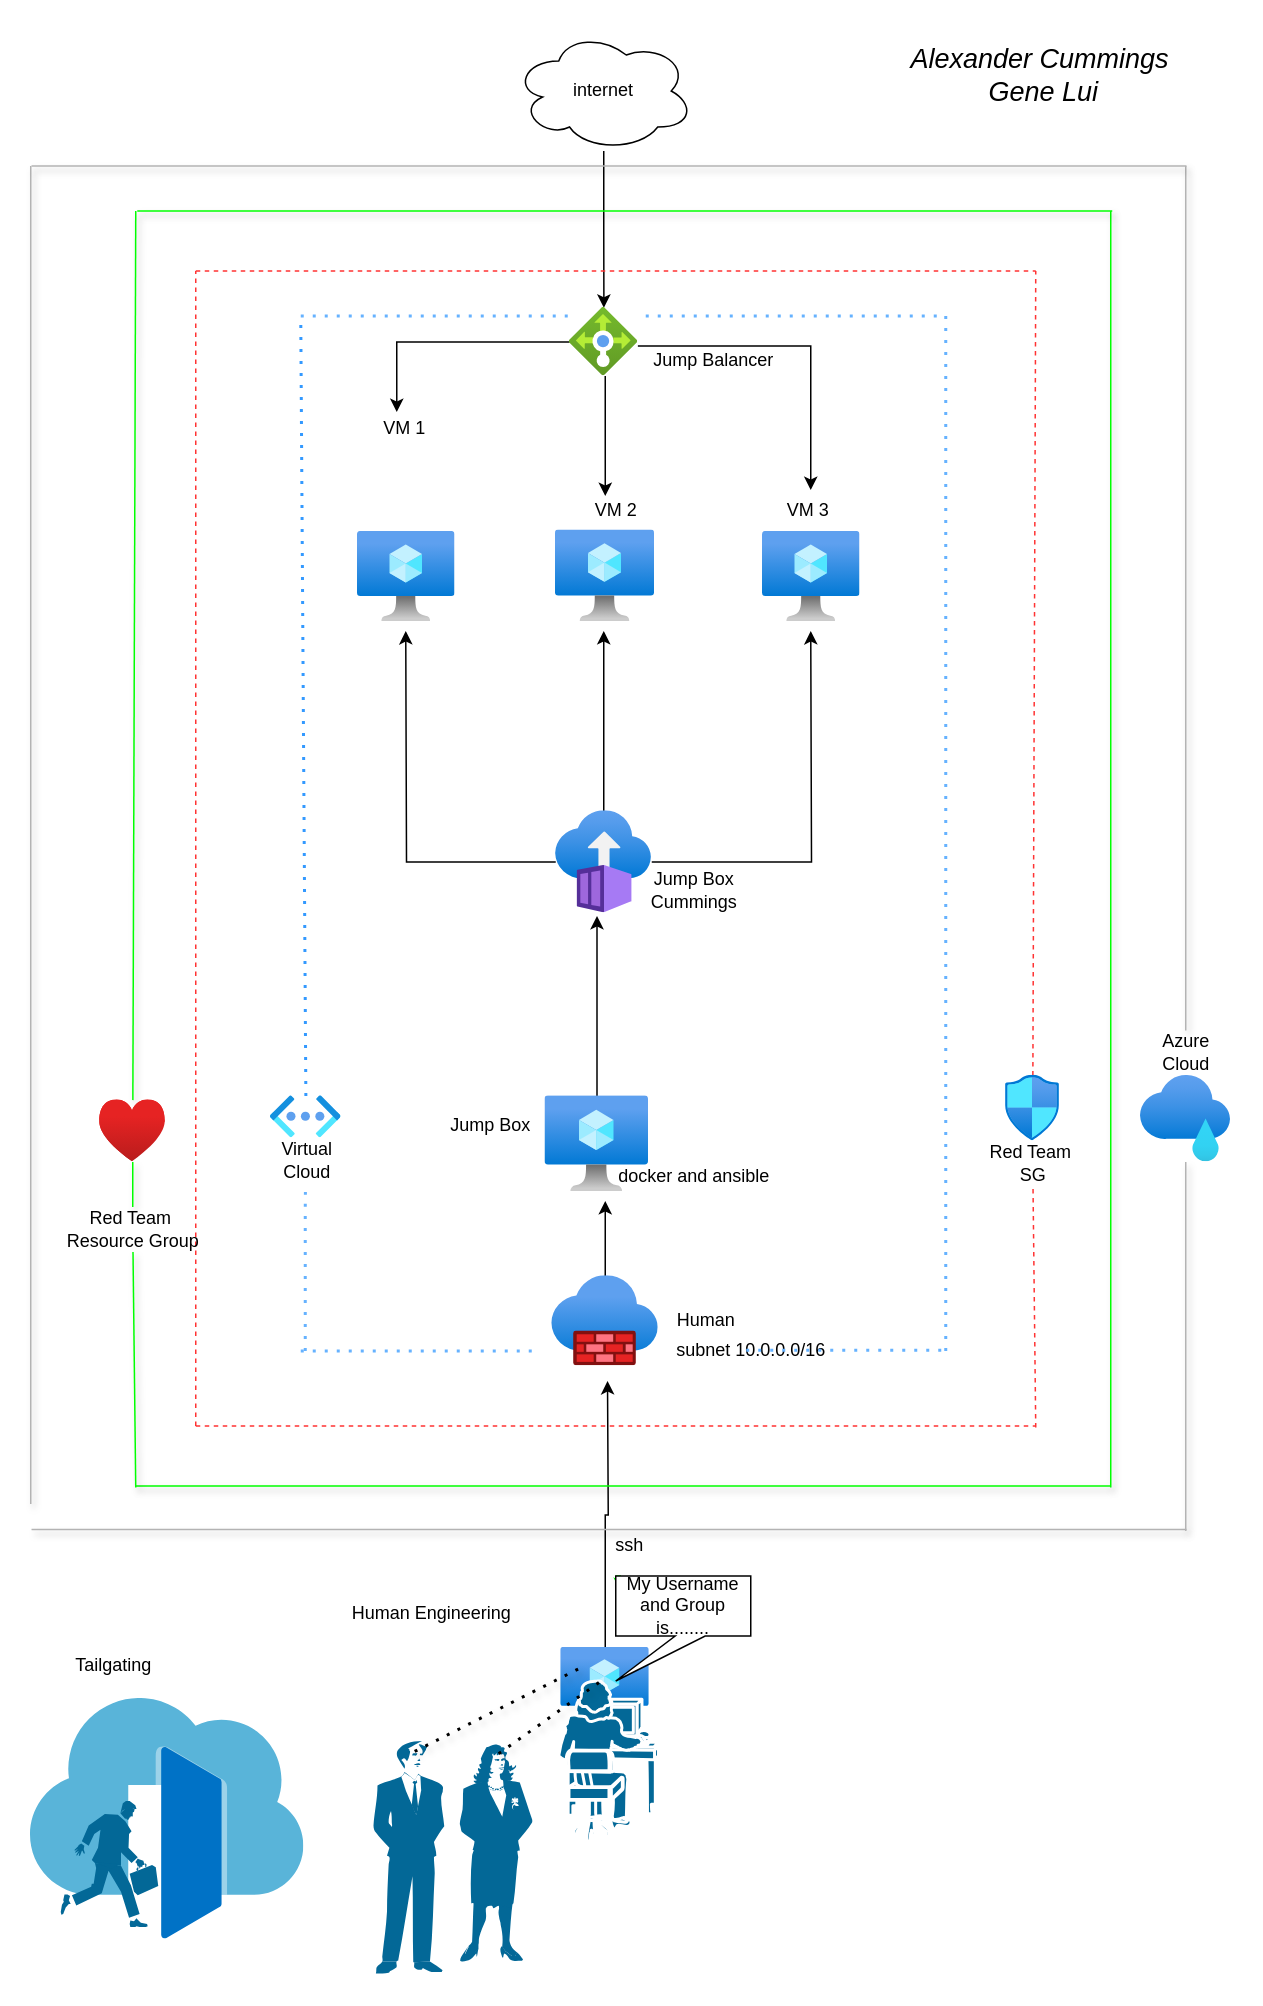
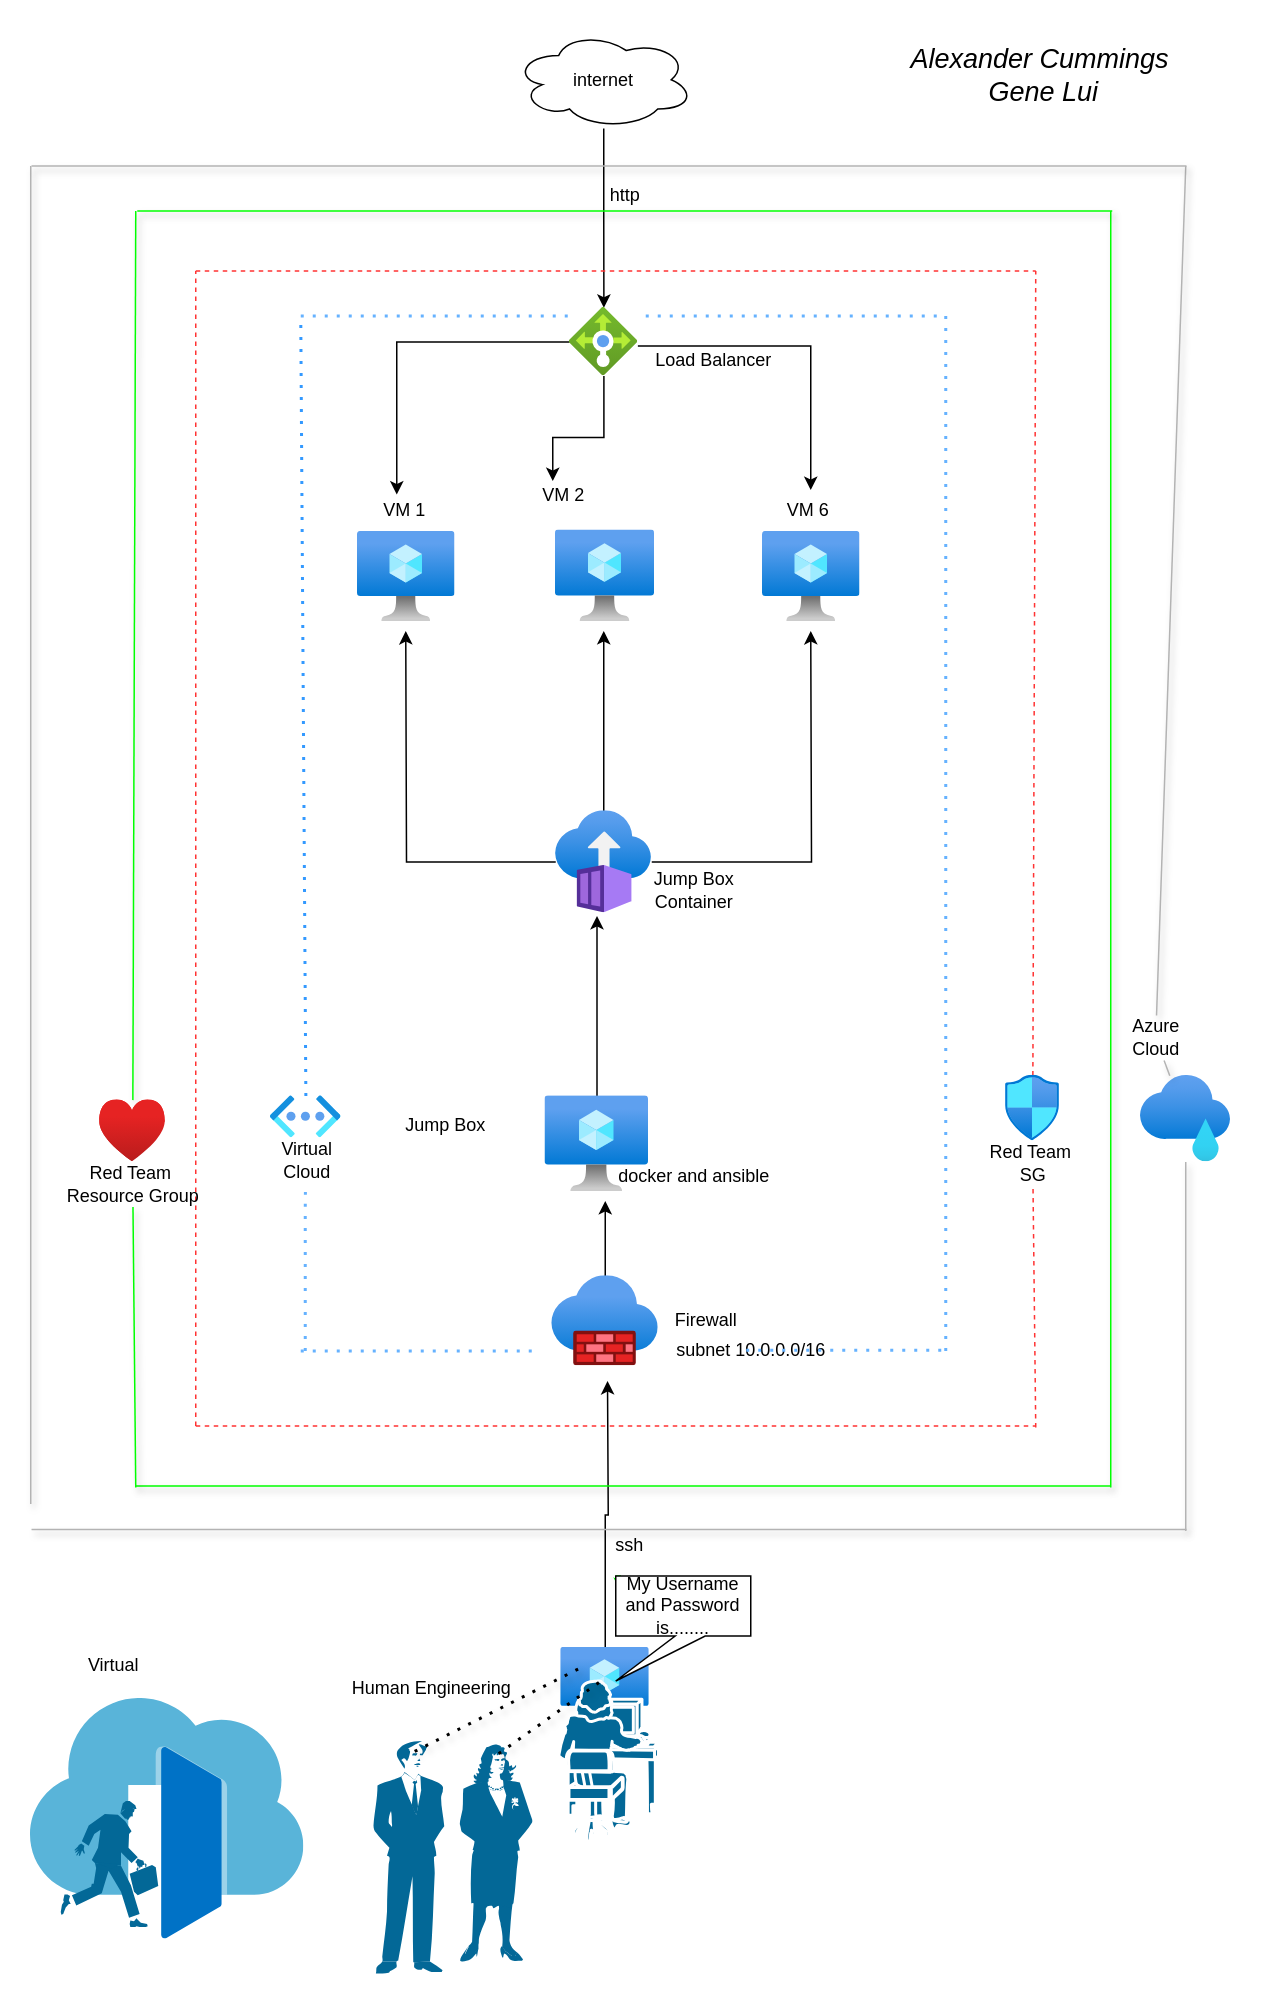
node "internet": size 180x120 -> 180x98
node "http": added
node "Jump Balancer": label "Jump Balancer" -> "Load Balancer"
node "VM 1": moved (404, 428) -> (404, 511)
node "VM 2": moved (615, 511) -> (563, 496)
node "VM 3": label "VM 3" -> "VM 6"
node "Jump Box Cummings": label "Jump Box Cummings" -> "Jump Box Container"
node "Azure Cloud": moved (1186, 1053) -> (1156, 1038)
node "Jump Box": moved (493, 1126) -> (448, 1126)
node "Red Team Resource Group": moved (133, 1229) -> (133, 1184)
node "Human": label "Human" -> "Firewall"
node "My Username and Group is........": label "My Username and Group is........" -> "My Username and Password is........"
node "Human Engineering": moved (431, 1613) -> (431, 1688)
node "Tailgating": label "Tailgating" -> "Virtual"
